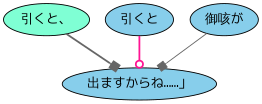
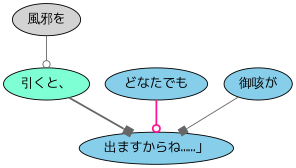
node "風邪を": added
node "引くと": label "引くと" -> "どなたでも"
